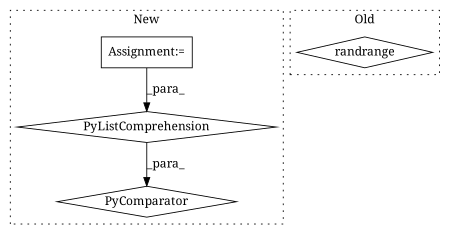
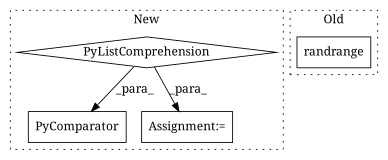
node "randrange": shape diamond -> box
edge "Assignment:=" -> "PyListComprehension": reversed
node "PyComparator": shape diamond -> box
